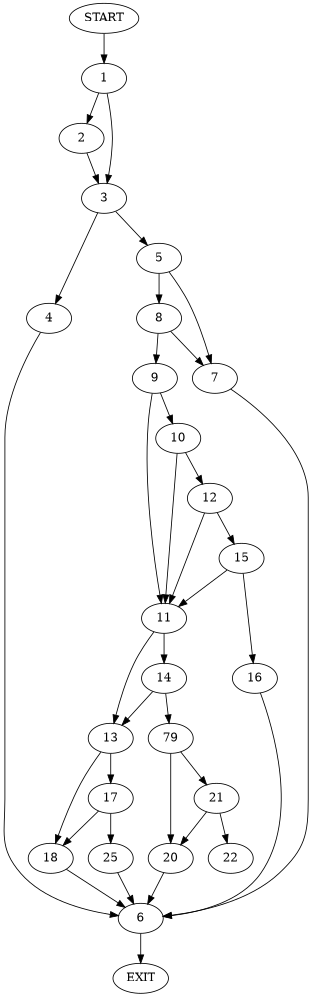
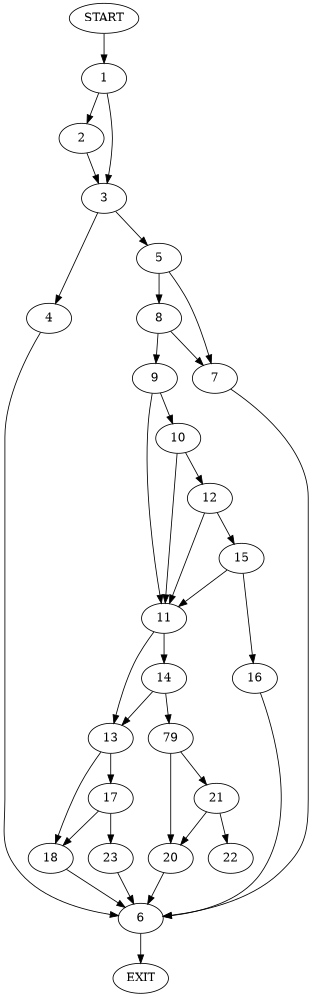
node "25": label "25" -> "23"
